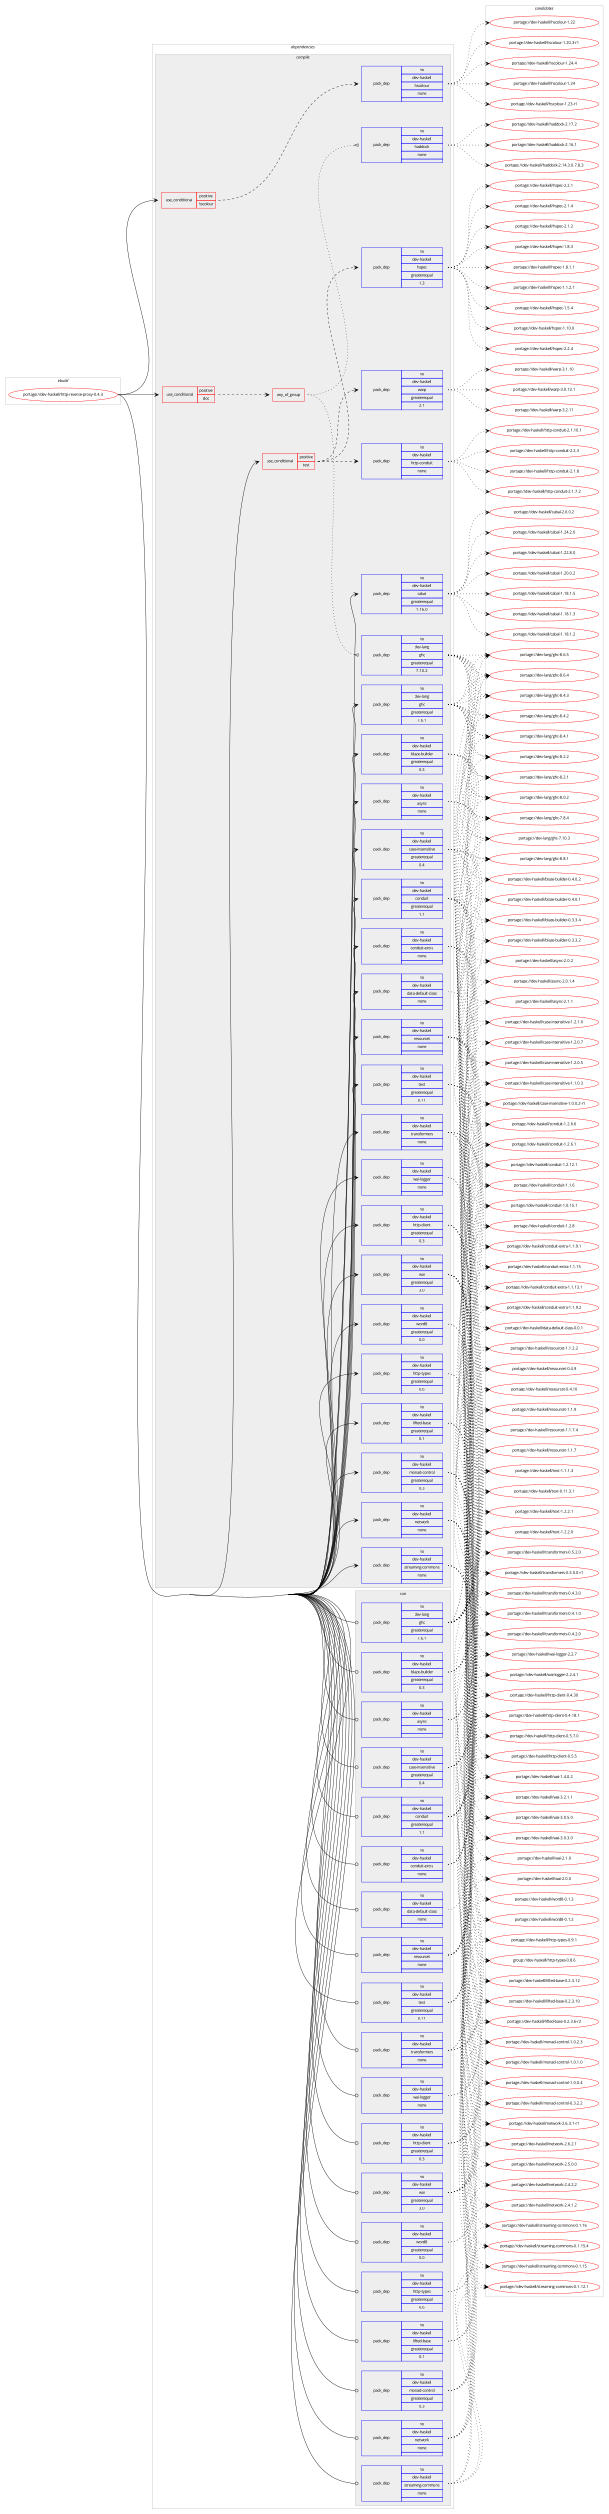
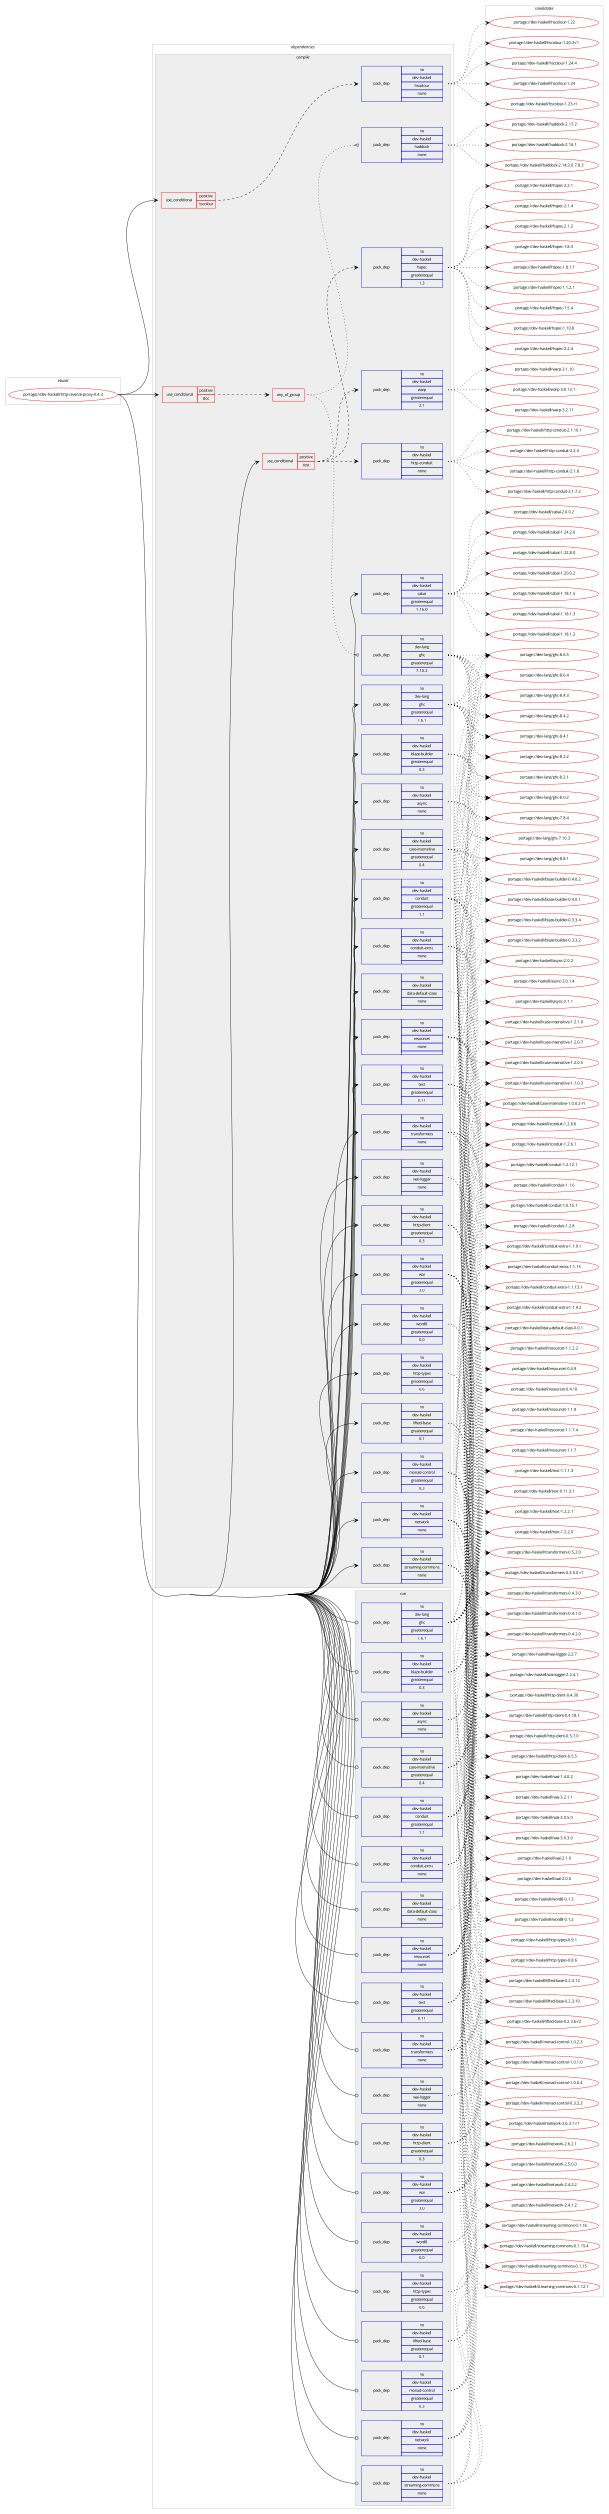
node "group://dev-haskell/http-types-0.8.6": label "group://dev-haskell/http-types-0.8.6" -> "portage://dev-haskell/http-types-0.8.6"
